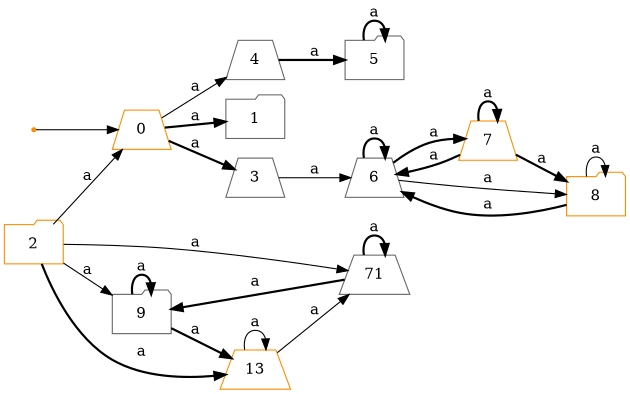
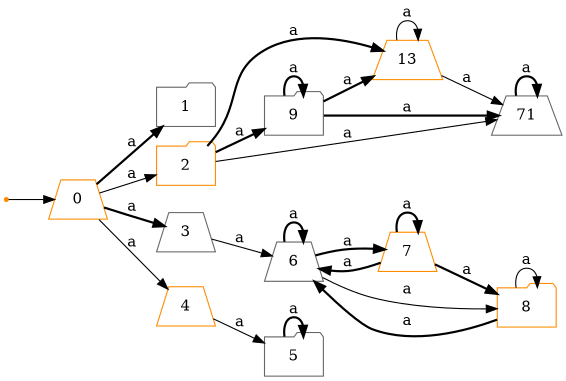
node "4": color gray40 -> darkorange
edge "4" -> "5": style bold -> solid
edge "2" -> "0": reversed
edge "2" -> "9": style solid -> bold
edge "71" -> "9": reversed
